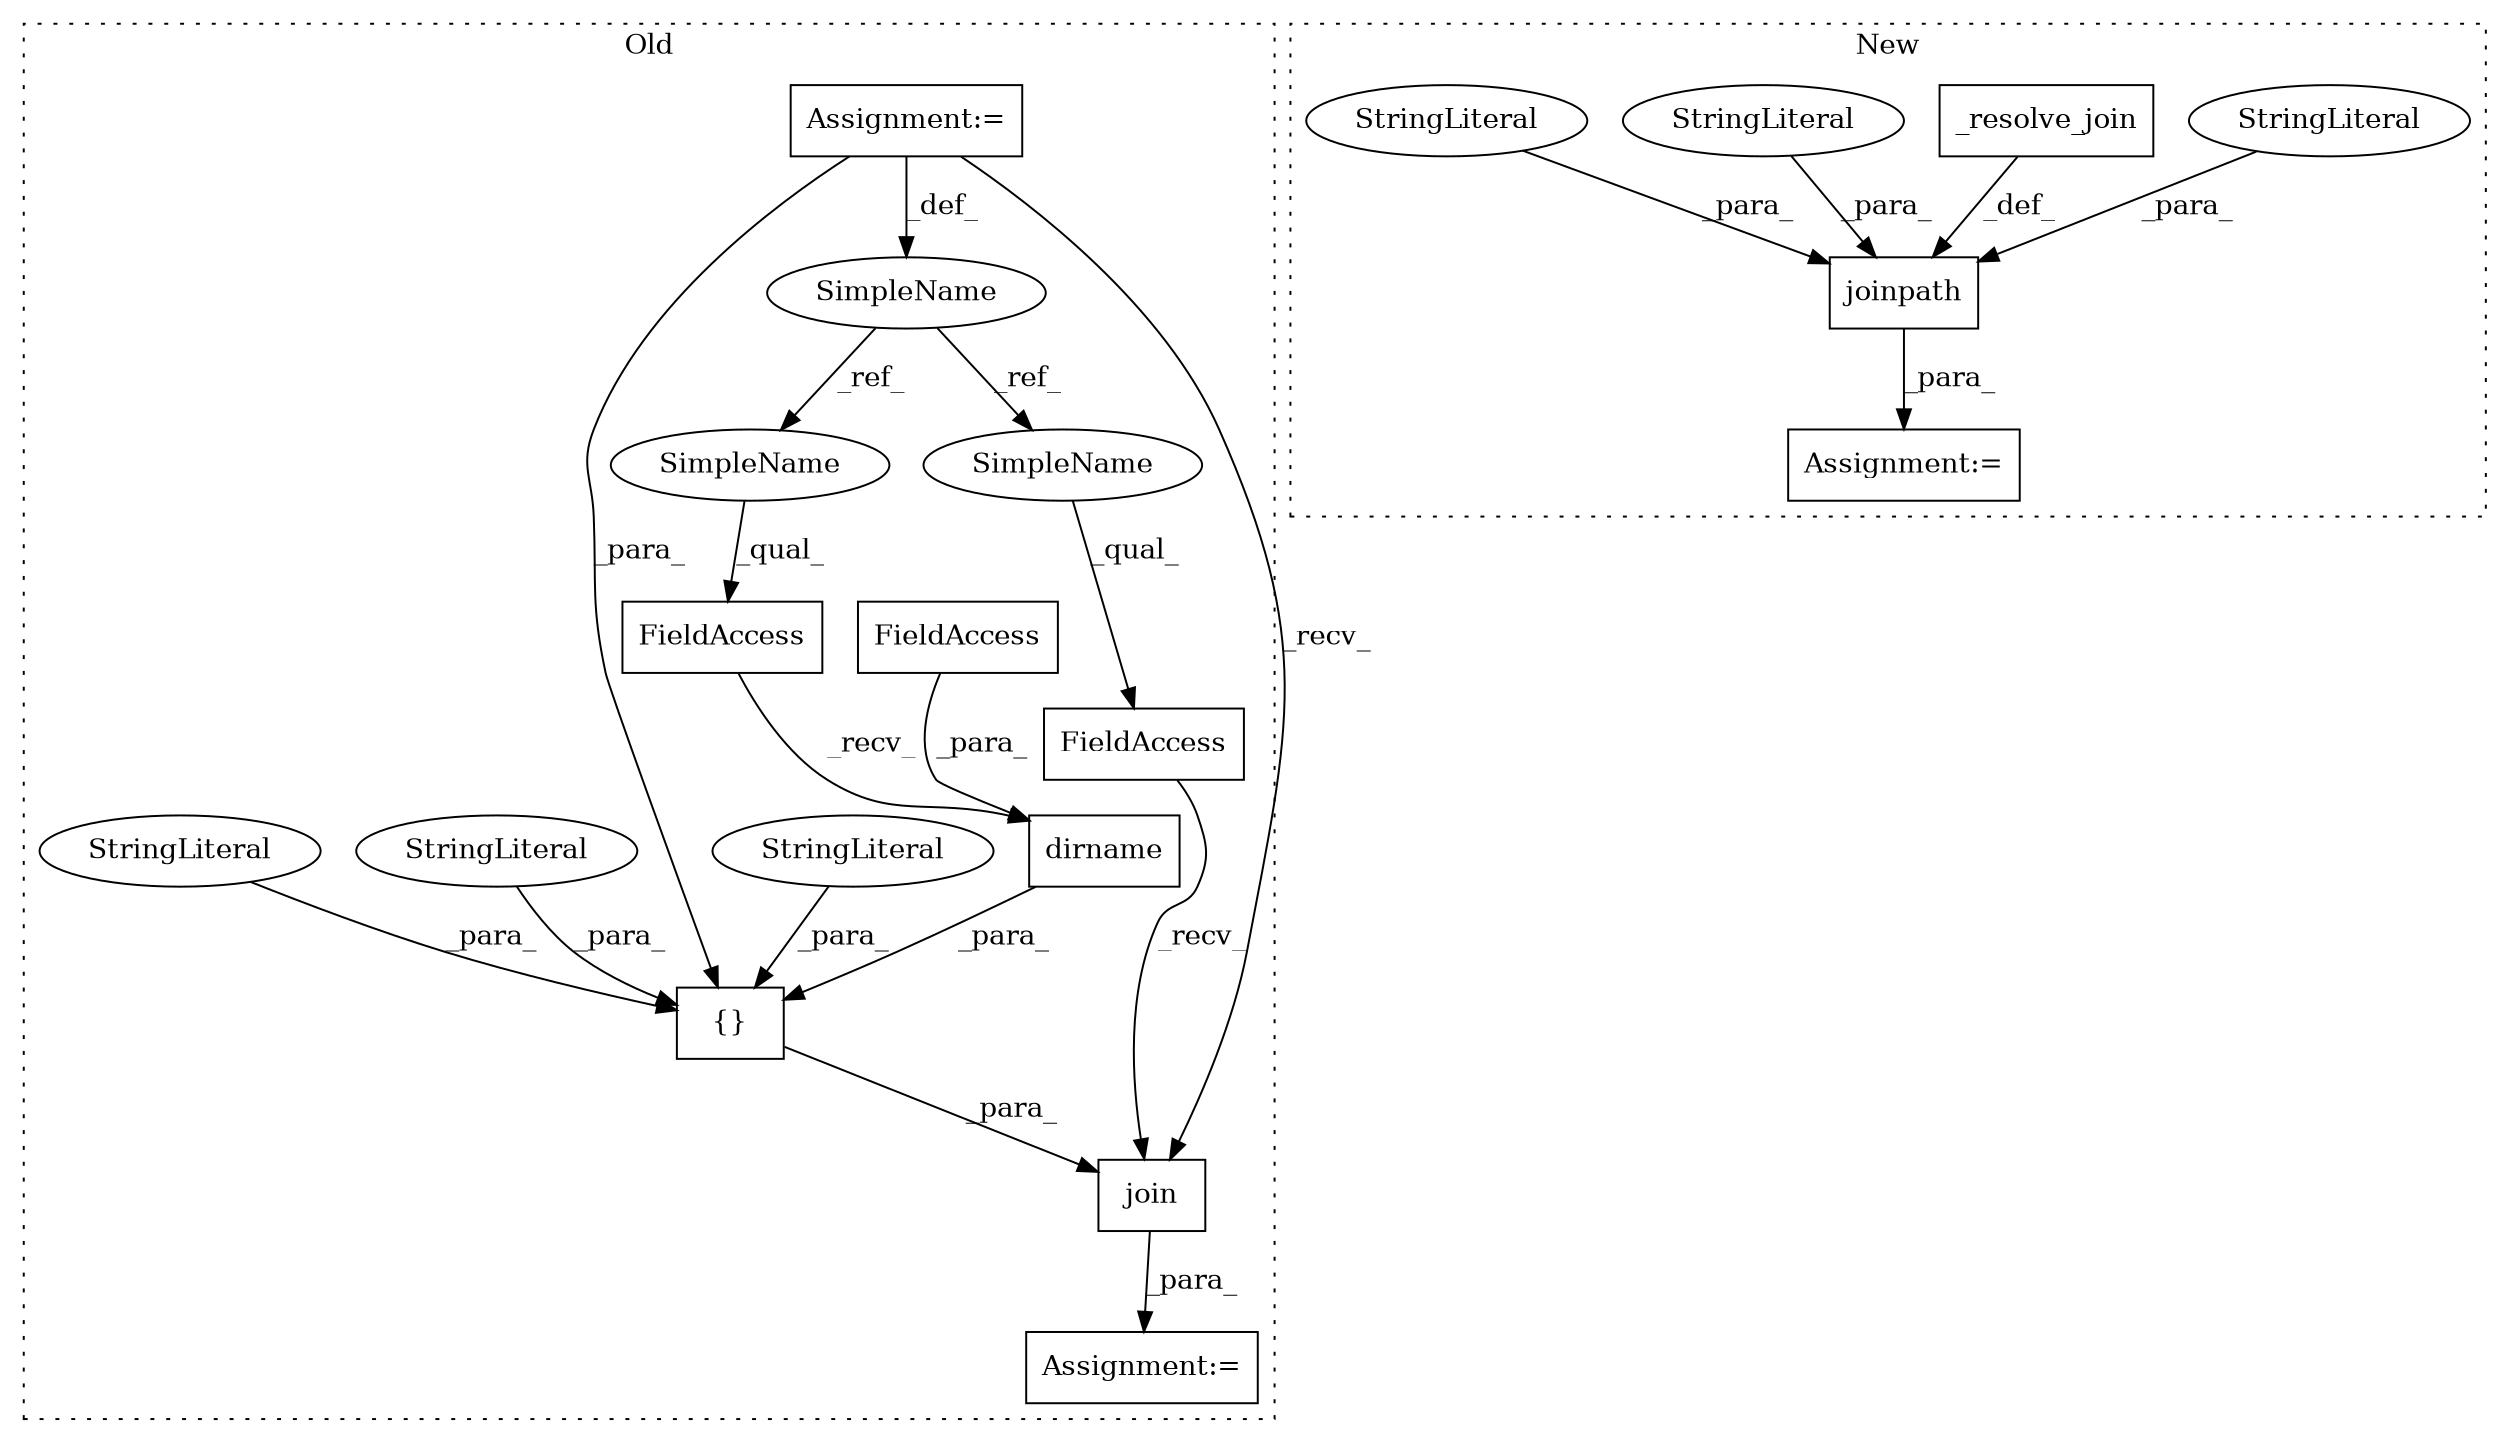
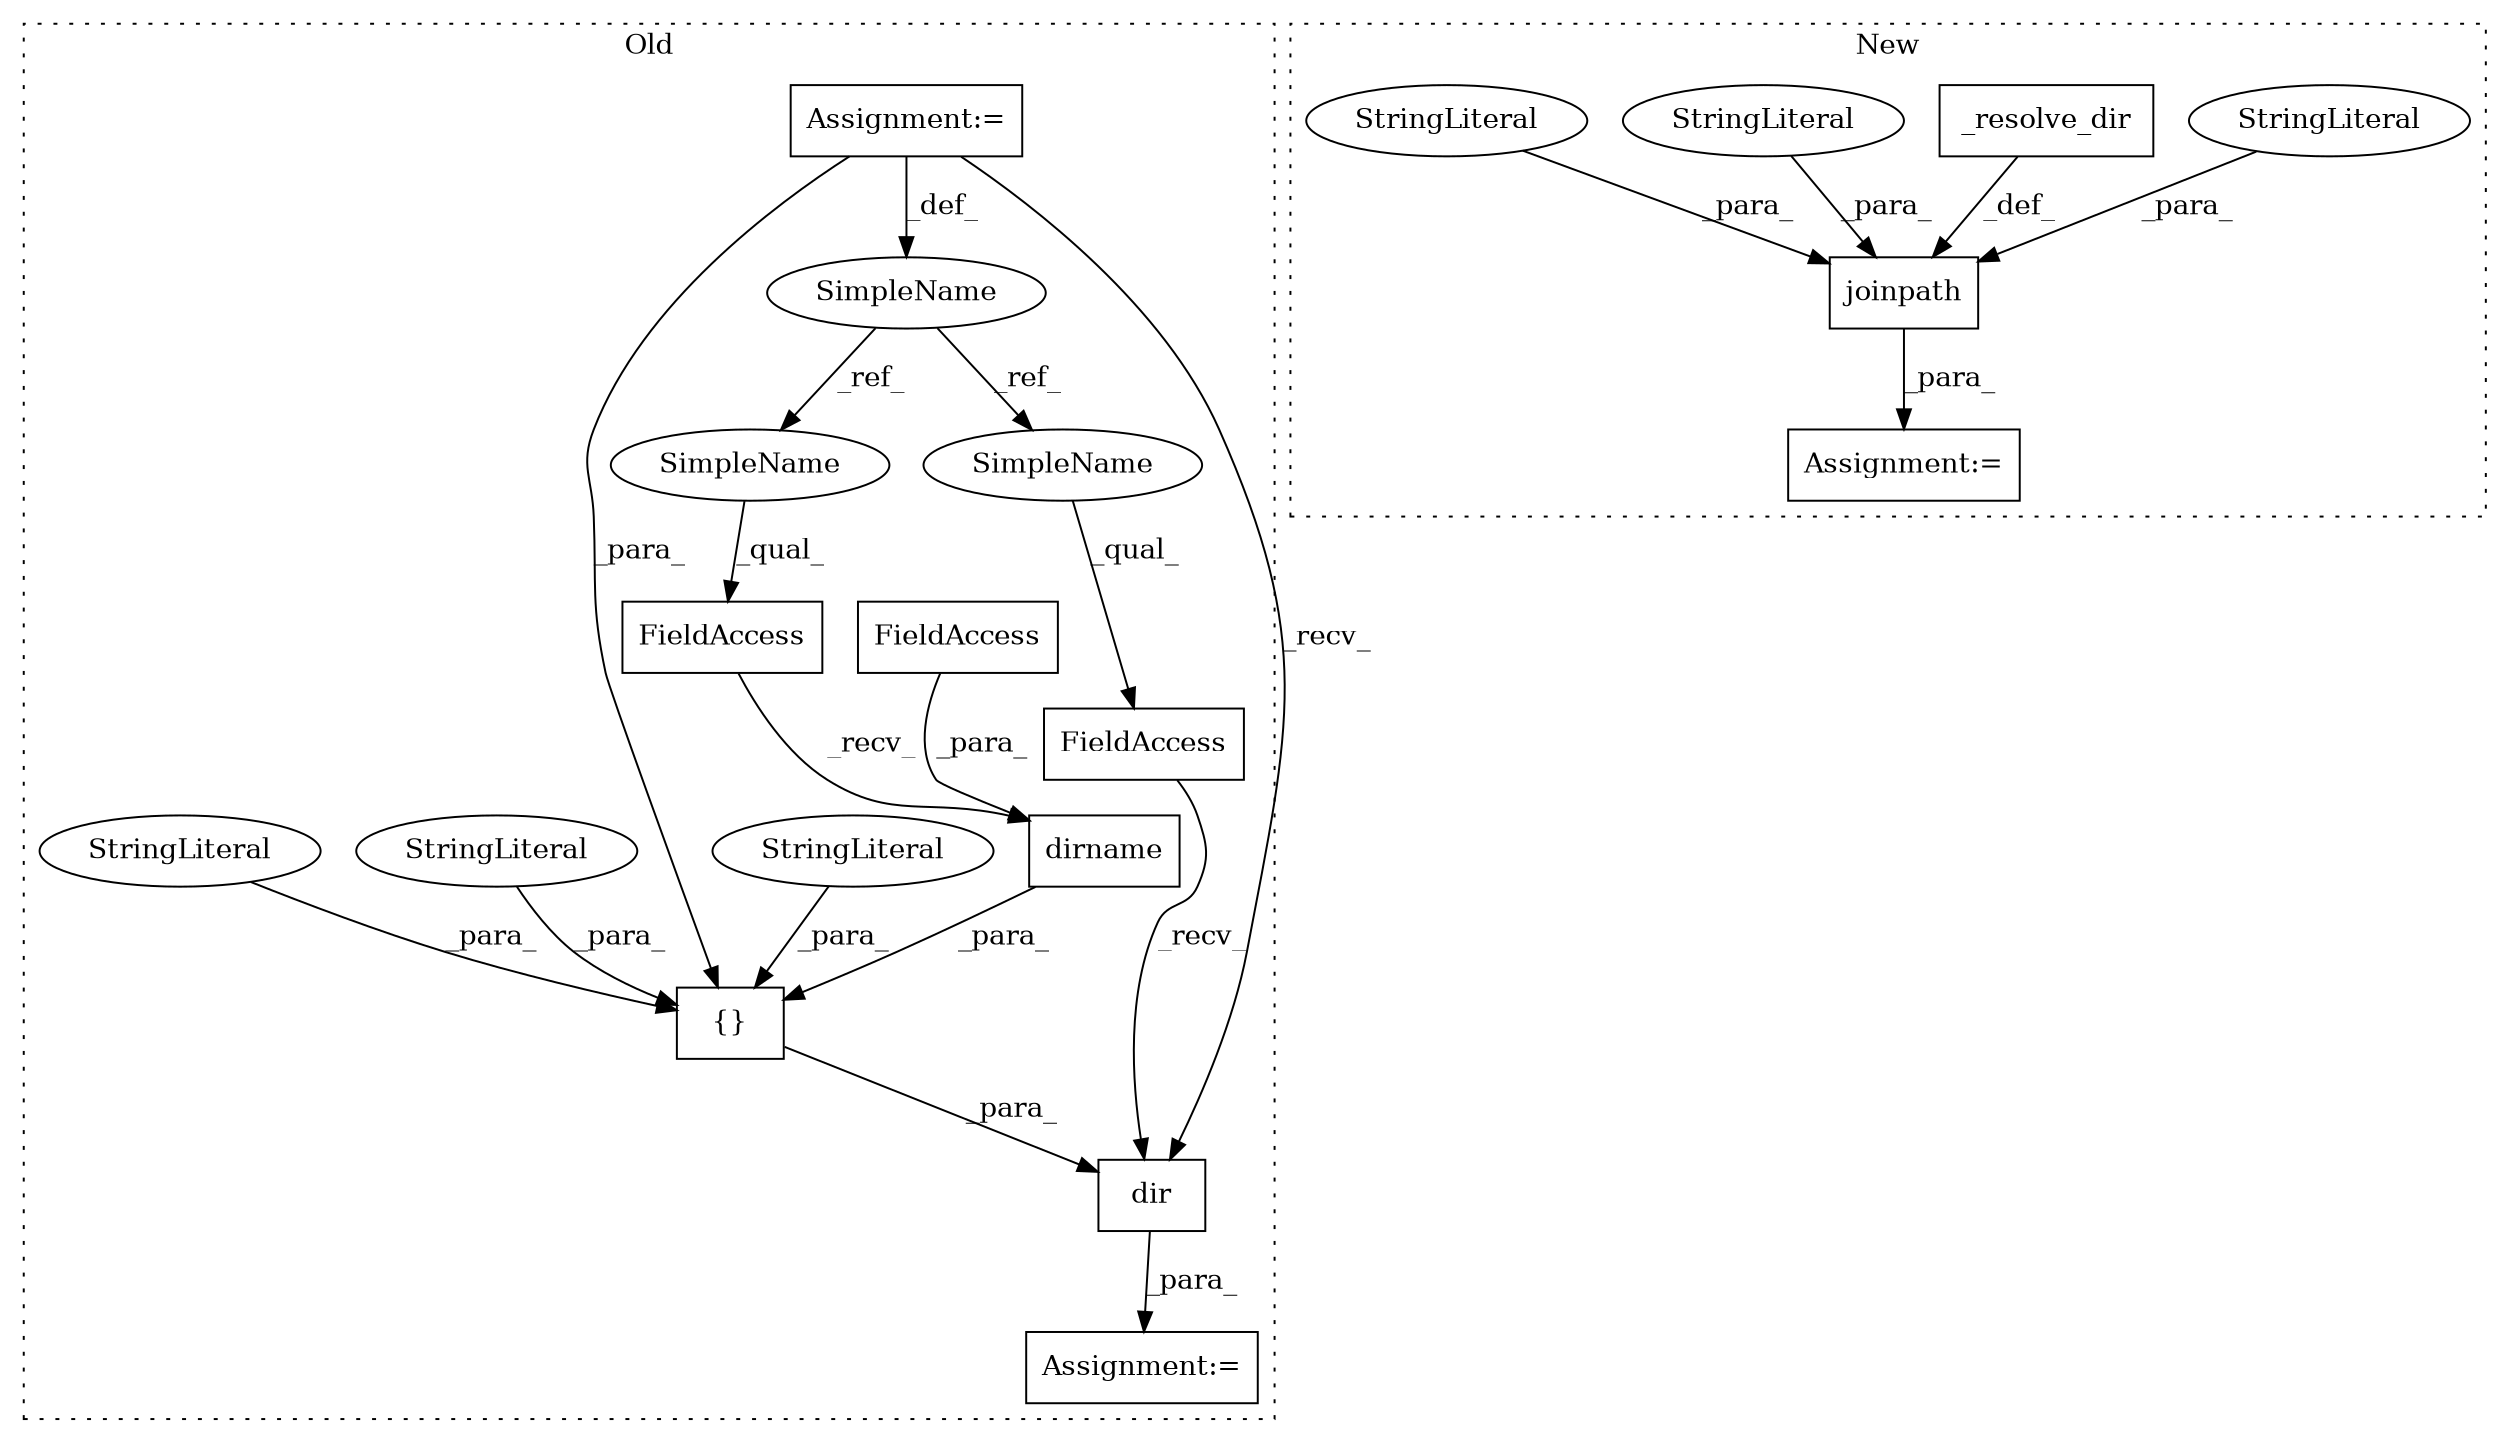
node "_resolve_join": label "_resolve_join" -> "_resolve_dir"
node "join": label "join" -> "dir"
